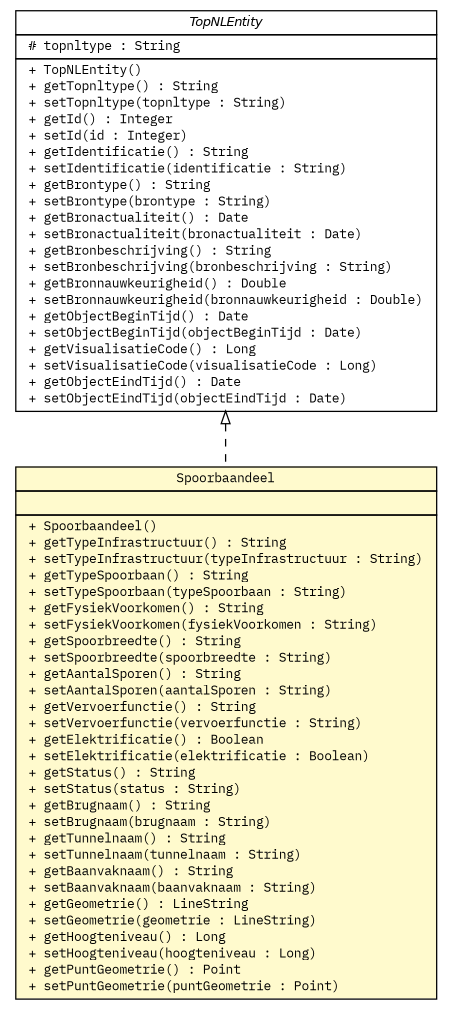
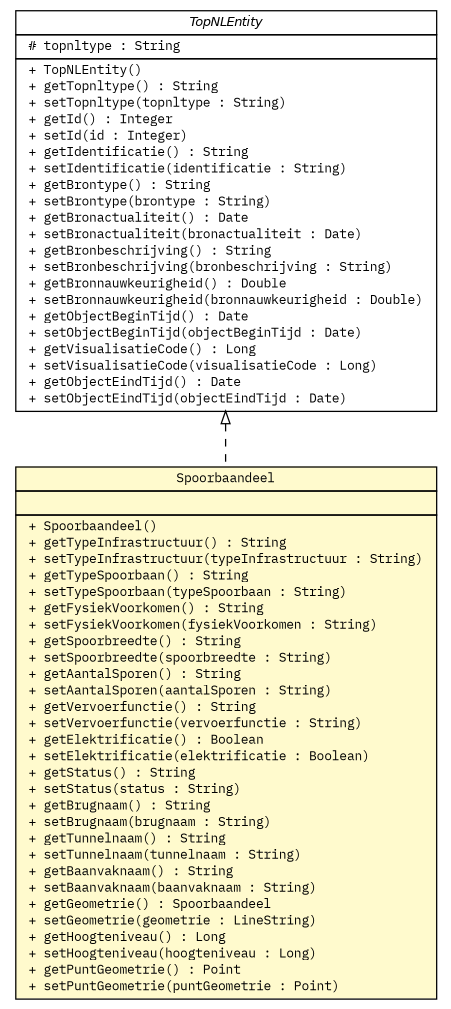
node "Spoorbaandeel": text "+ getGeometrie() : LineString" -> "+ getGeometrie() : Spoorbaandeel"
